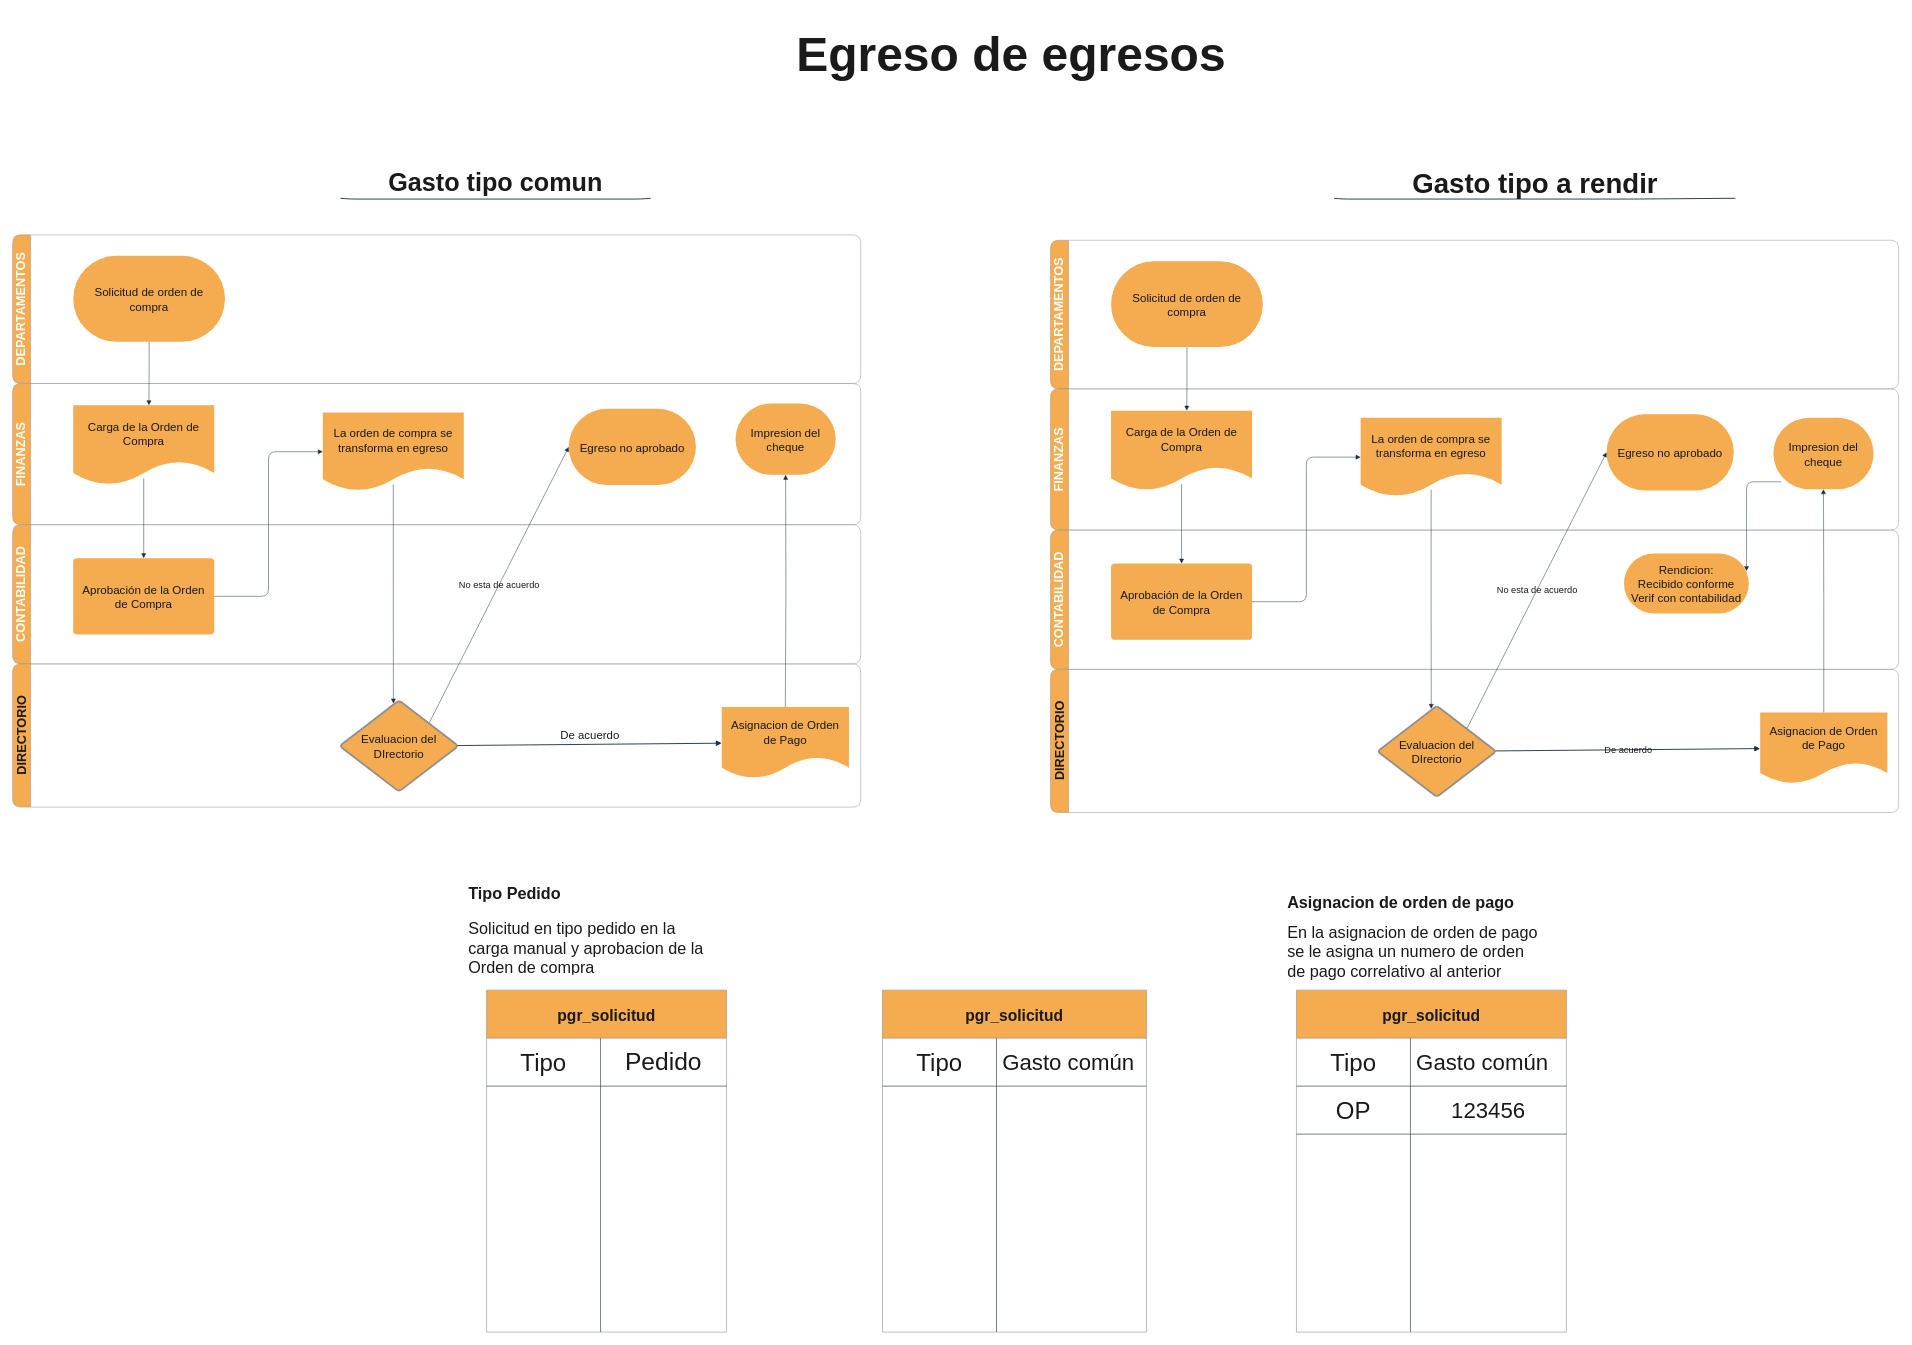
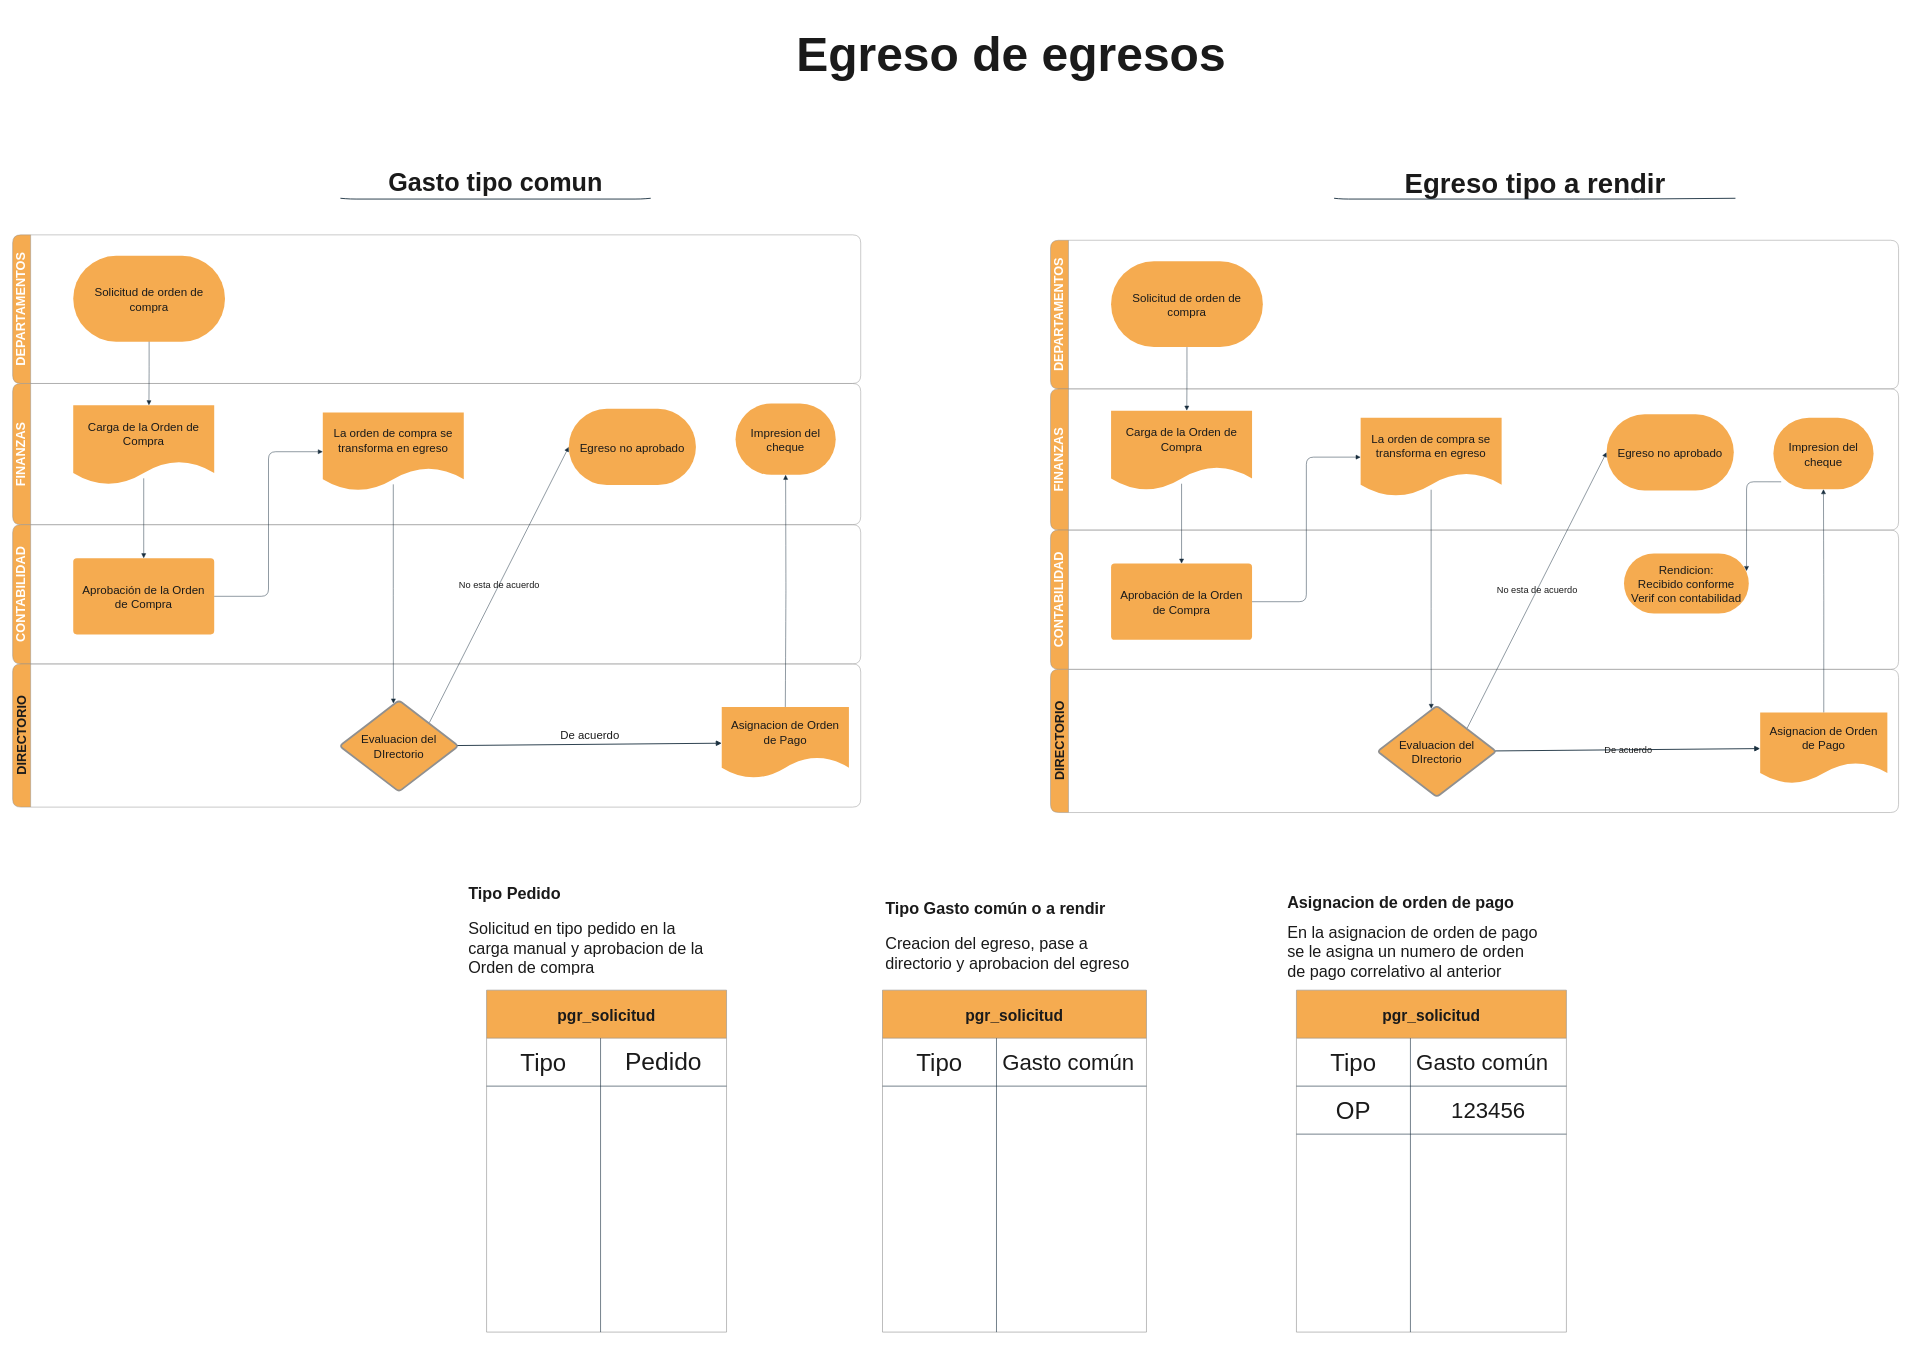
node "Gasto tipo a rendir": label "Gasto tipo a rendir" -> "Egreso tipo a rendir"
node "Tipo Gasto común o a rendirCreacion del egreso, pase a directorio y aprobacion del egreso": added
